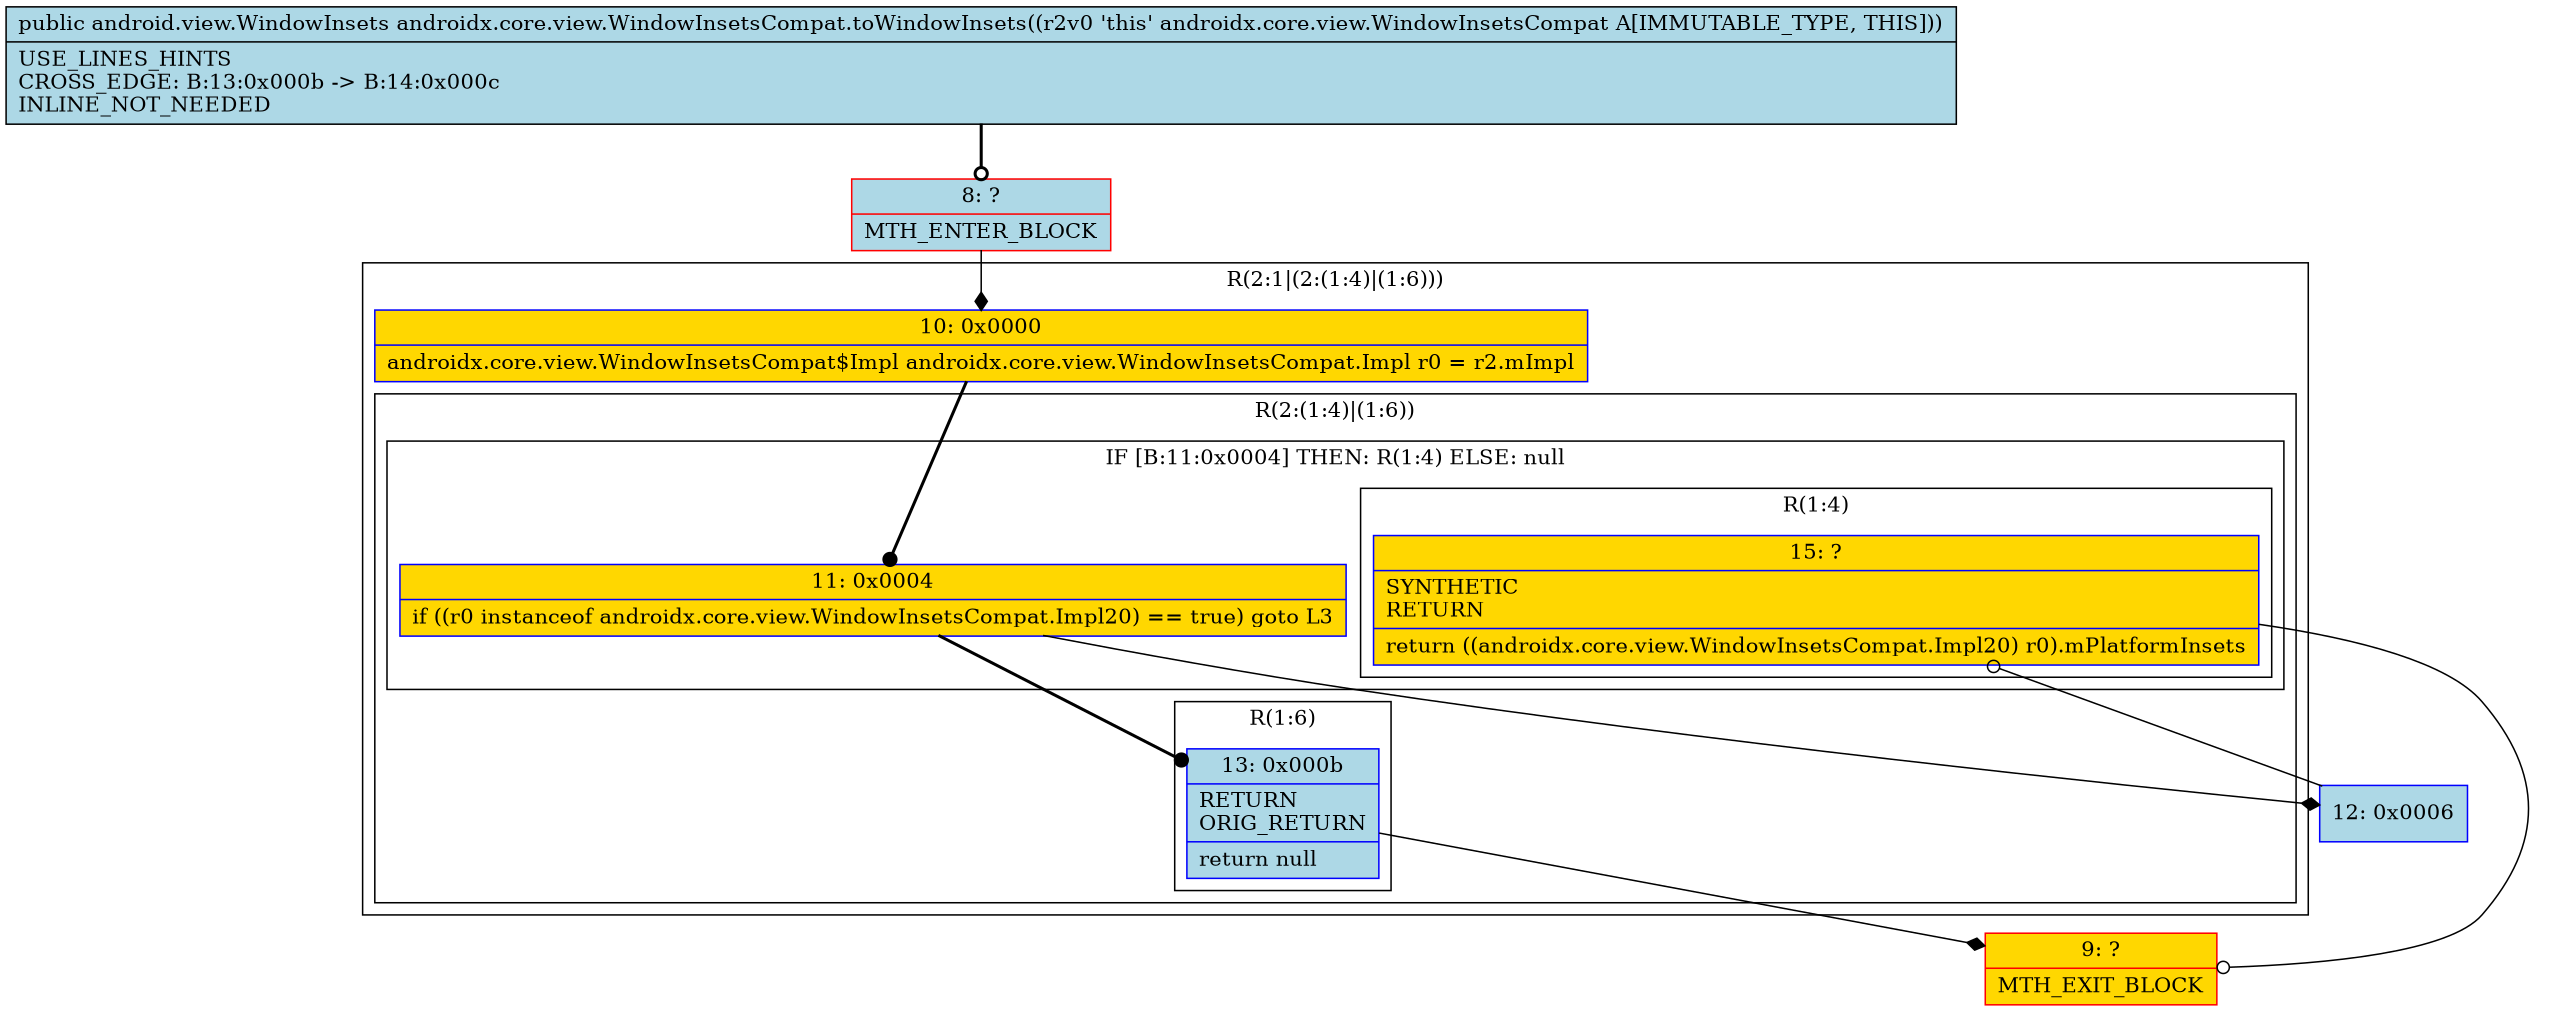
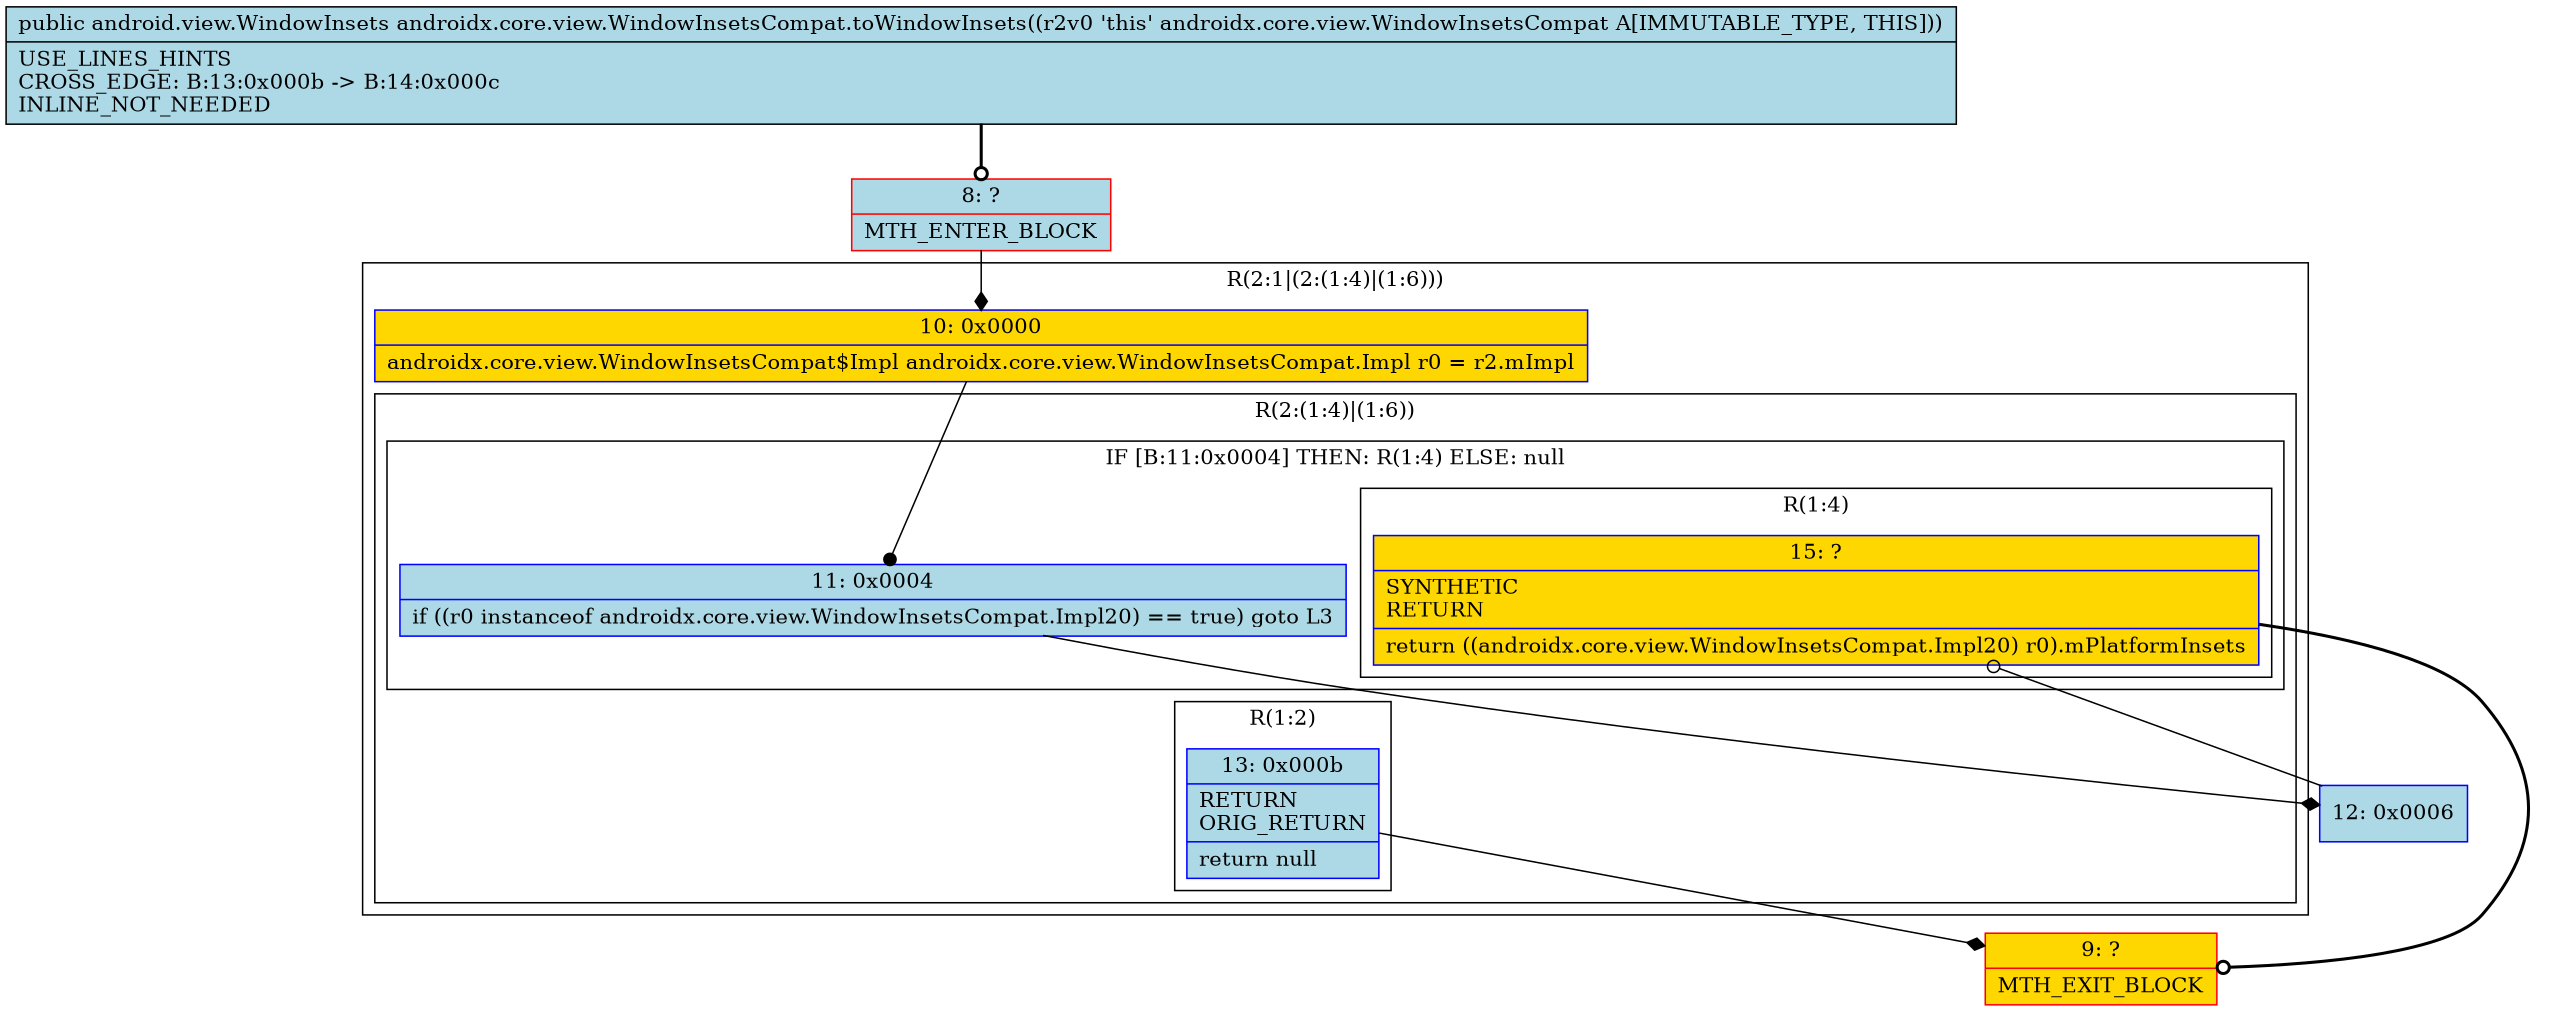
edge "10: 0x0000" -> "11: 0x0004": style bold -> solid
node "11: 0x0004": fillcolor gold -> lightblue
edge "11: 0x0004" -> "13: 0x000b": removed
cluster "R(1:6)": label "R(1:6)" -> "R(1:2)"
edge "15: ?" -> "9: ?": style solid -> bold
